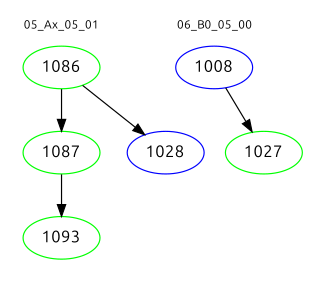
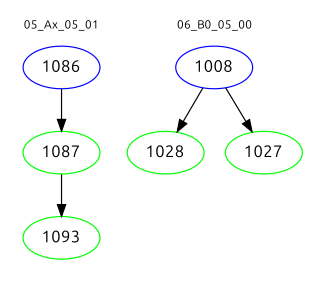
node "1086": color green -> blue
edge "1086" -> "1028": now "1008" -> "1028"
node "1028": color blue -> green
